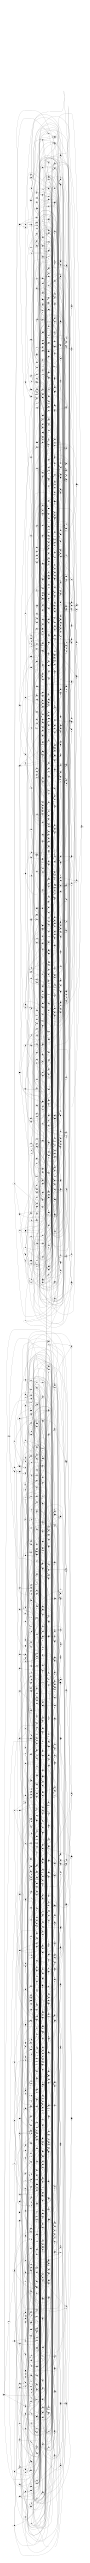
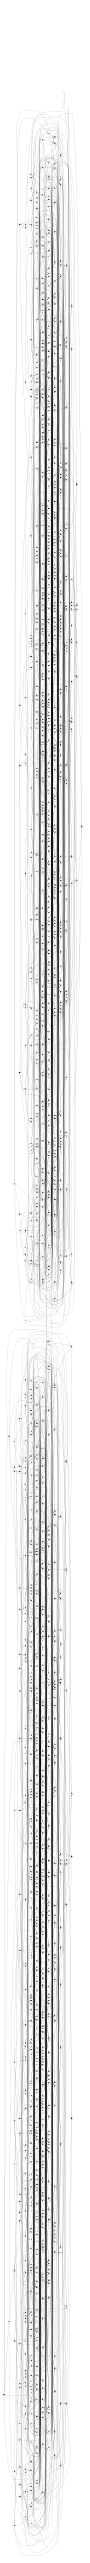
node "rxh": added
